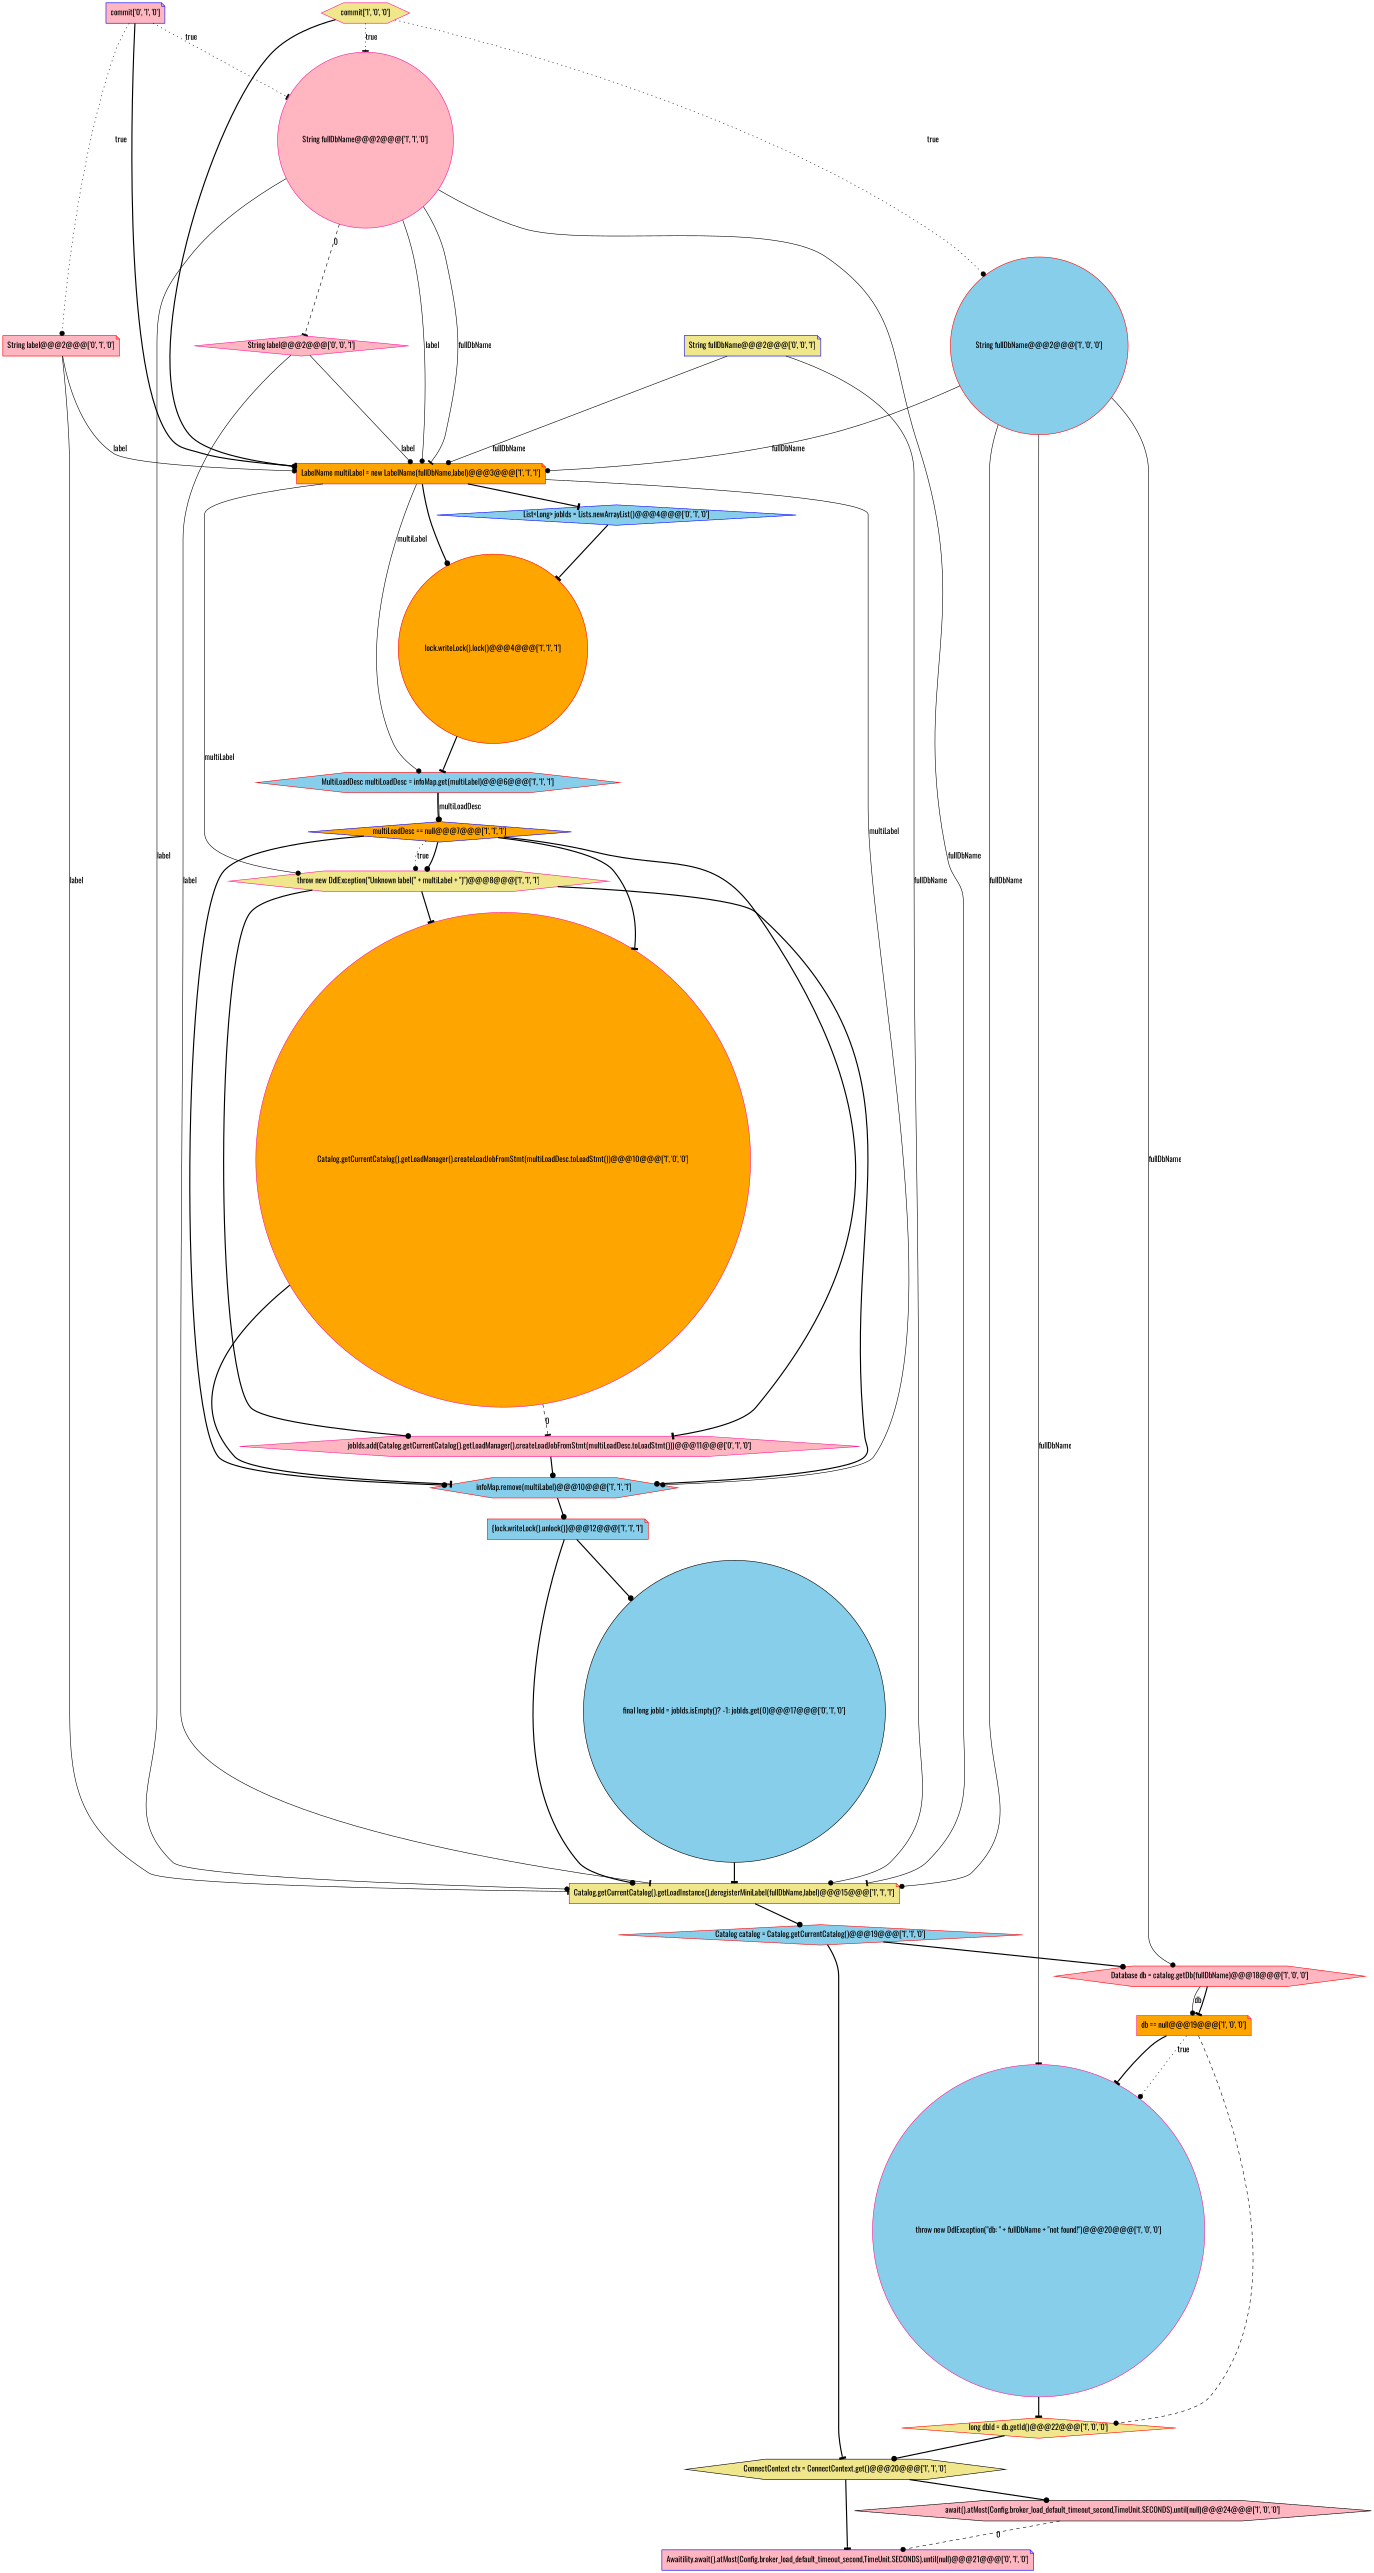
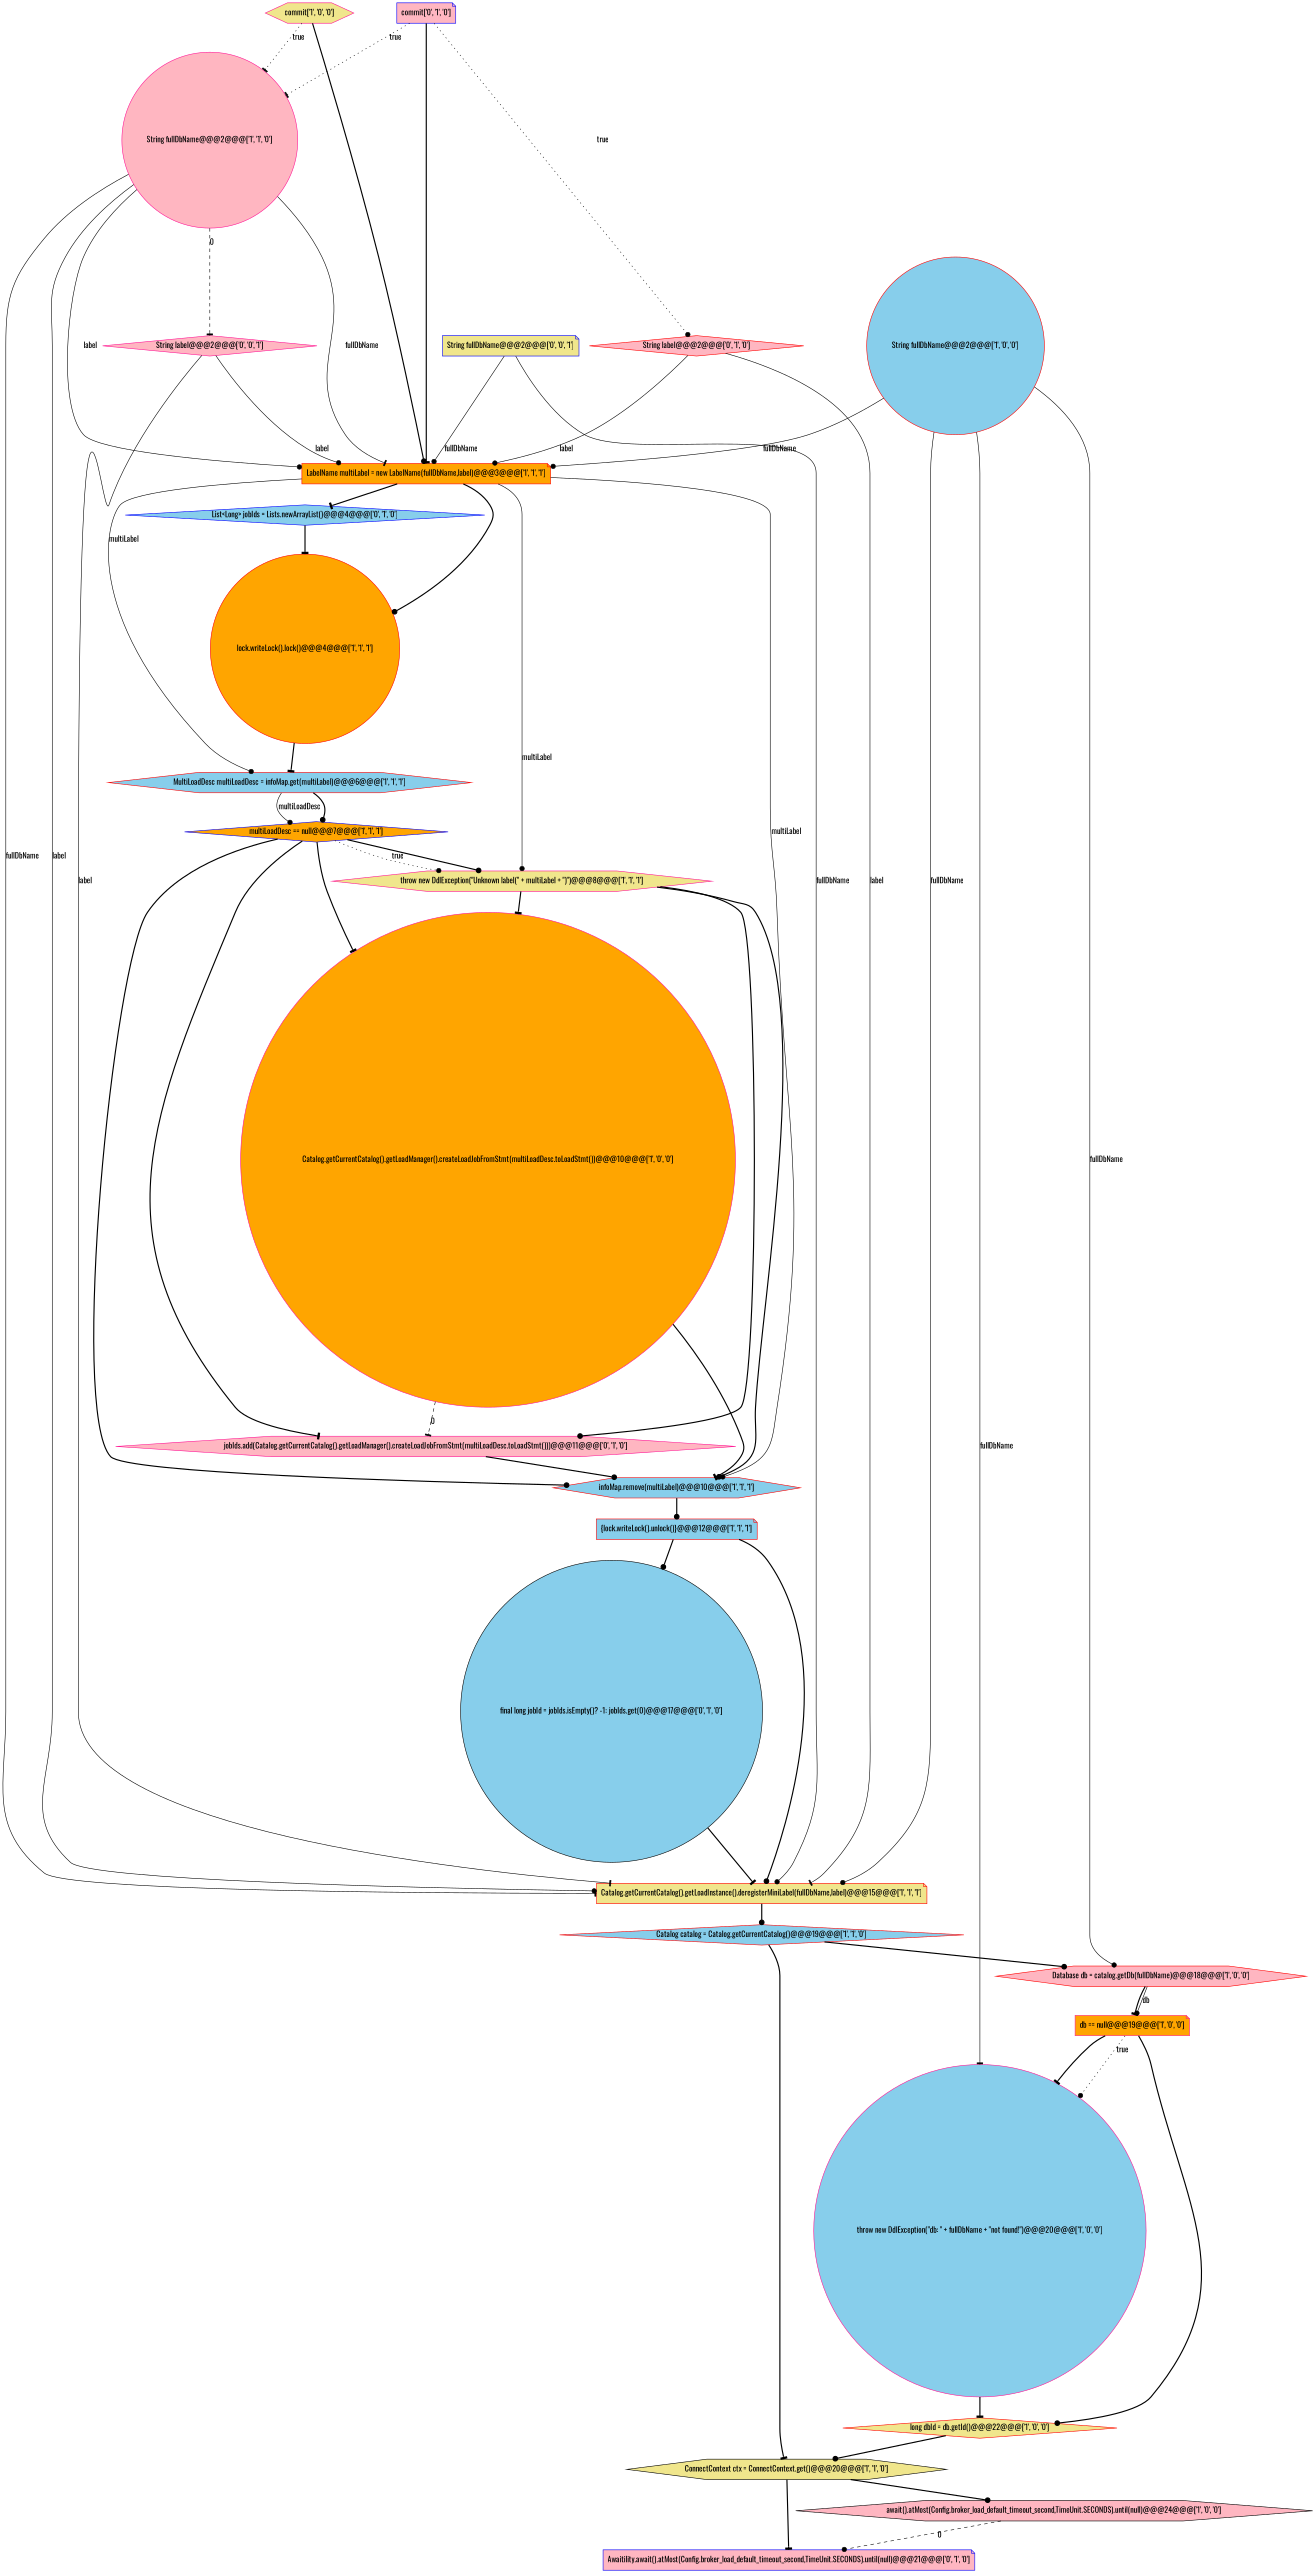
edge "commit['1', '0', '0']" -> "String fullDbName@@@2@@@['1', '0', '0']": removed, label "true"
node "String label@@@2@@@['0', '1', '0']": shape note -> diamond
edge "db == null@@@19@@@['1', '0', '0']" -> "long dbId = db.getId()@@@22@@@['1', '0', '0']": style dashed -> bold
